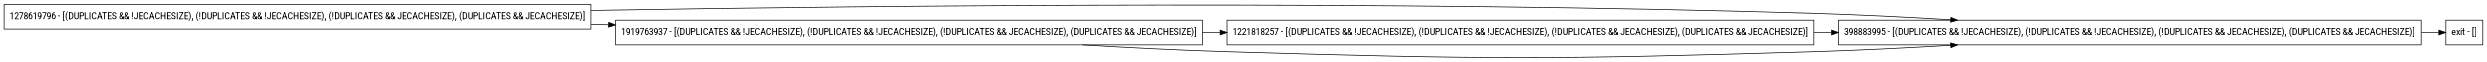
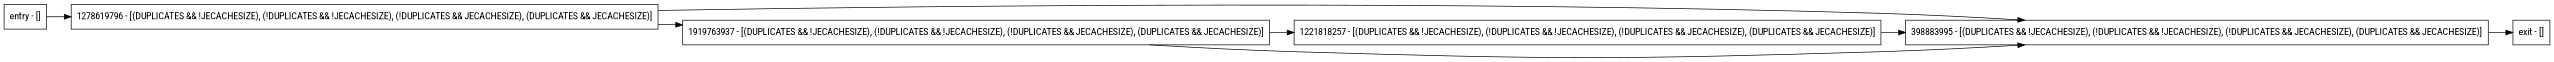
node "entry - []": added
